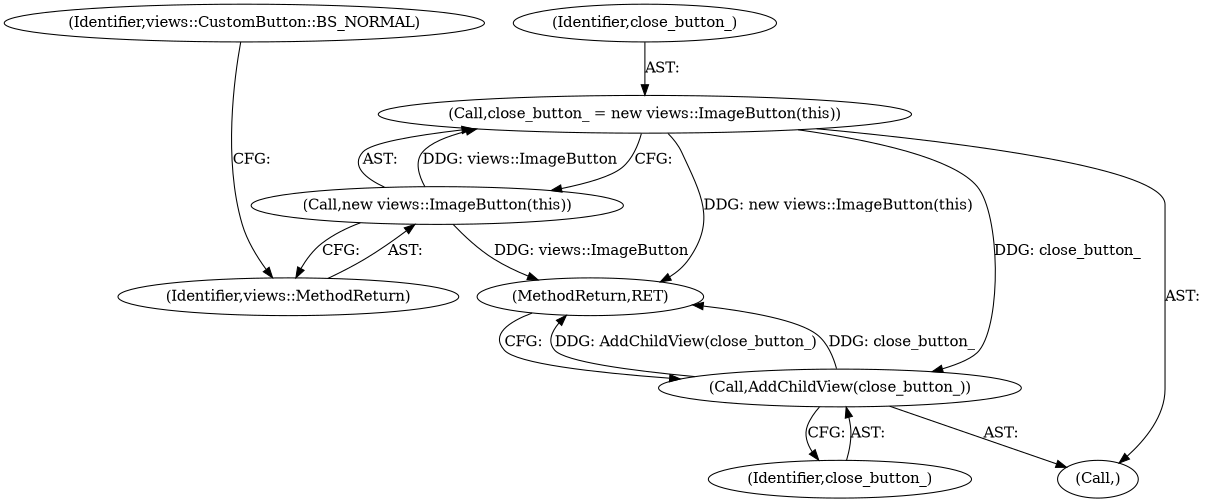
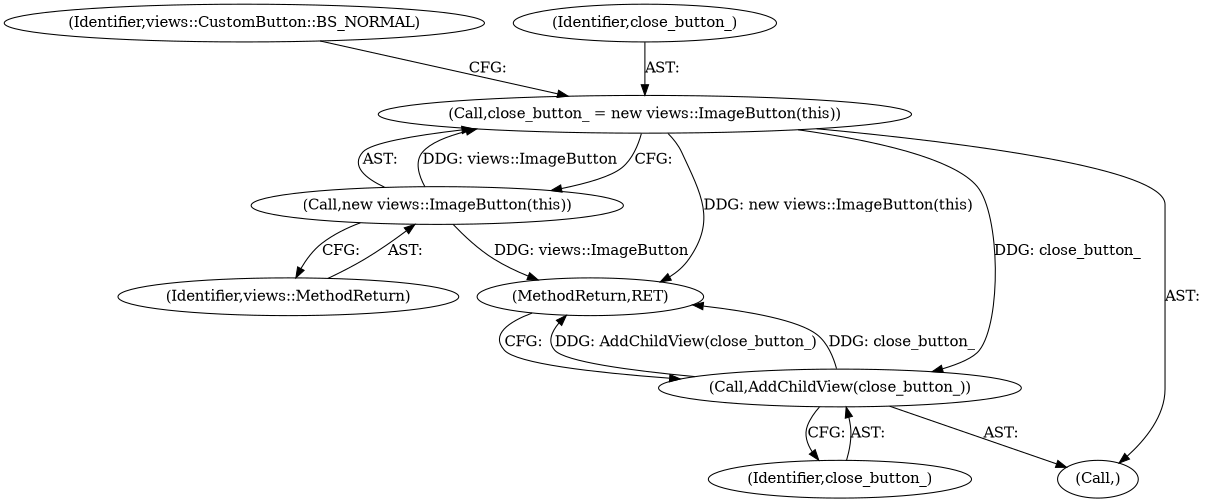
edge "(Identifier,views::CustomButton::BS_NORMAL)" -> "(Identifier,views::MethodReturn)": now "(Identifier,views::CustomButton::BS_NORMAL)" -> "(Call,close_button_ = new views::ImageButton(this))"
